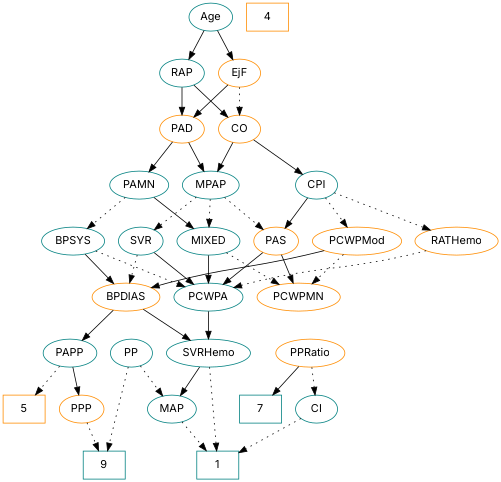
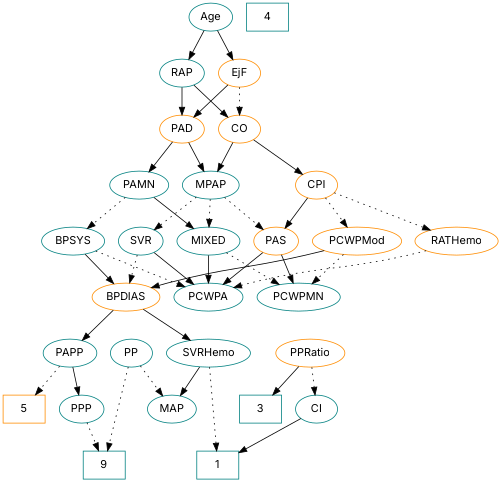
node "4": color darkorange -> teal
node "CPI": color teal -> darkorange
node "PCWPMN": color darkorange -> teal
edge "PCWPA" -> "SVRHemo": removed
node "PPP": color darkorange -> teal
node "7": label "7" -> "3"
edge "MAP" -> "1": removed
edge "CI" -> "1": style dotted -> solid
